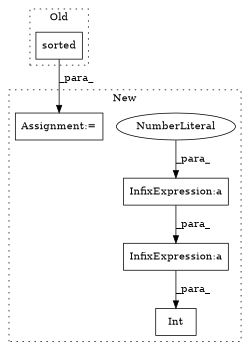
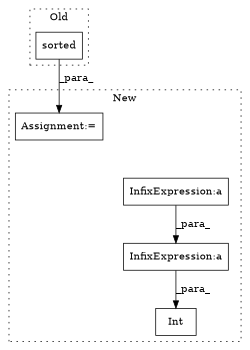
node "NumberLiteral": removed
